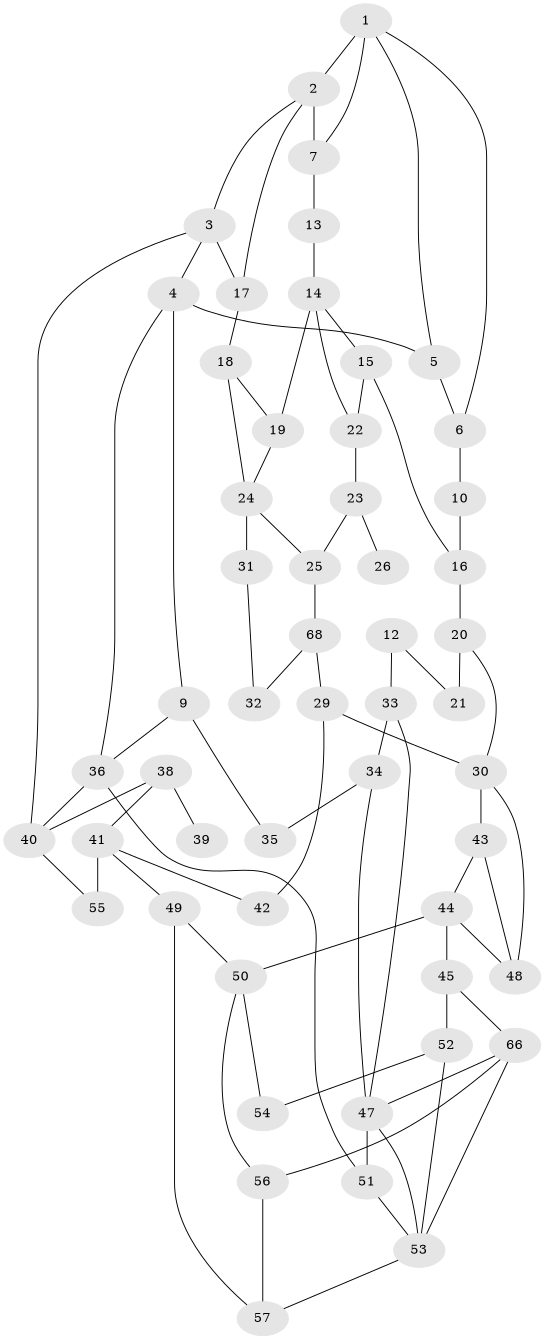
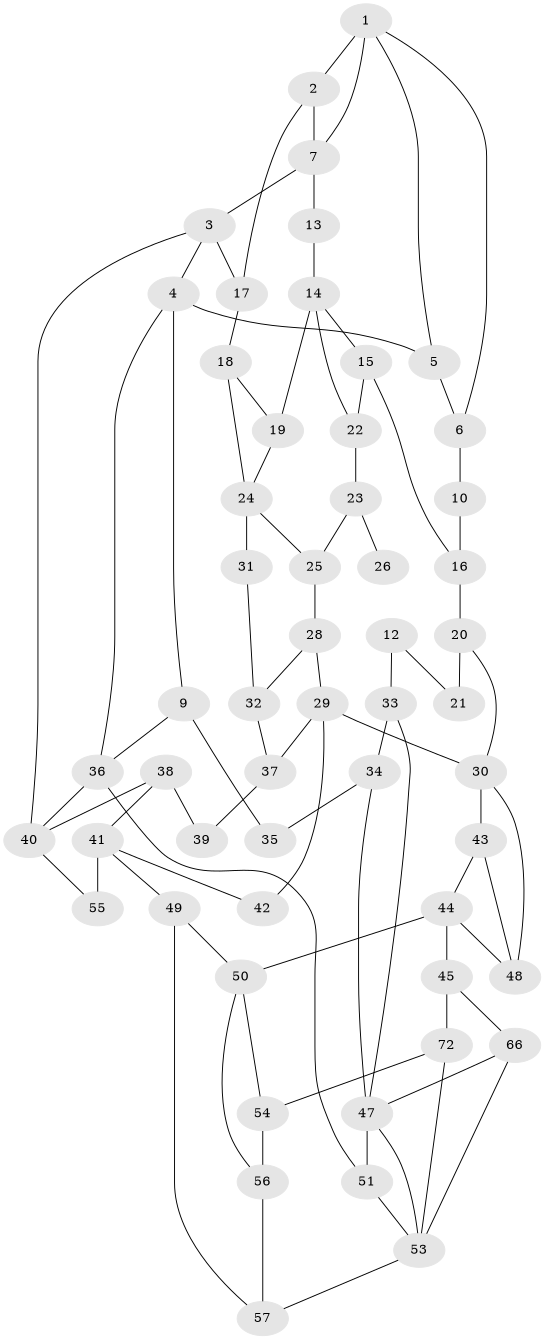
edge "2" -- "3": now "7" -- "3"
node "68": label "68" -> "28"
node "37": added
node "52": label "52" -> "72"
edge "66" -- "56": now "54" -- "56"
